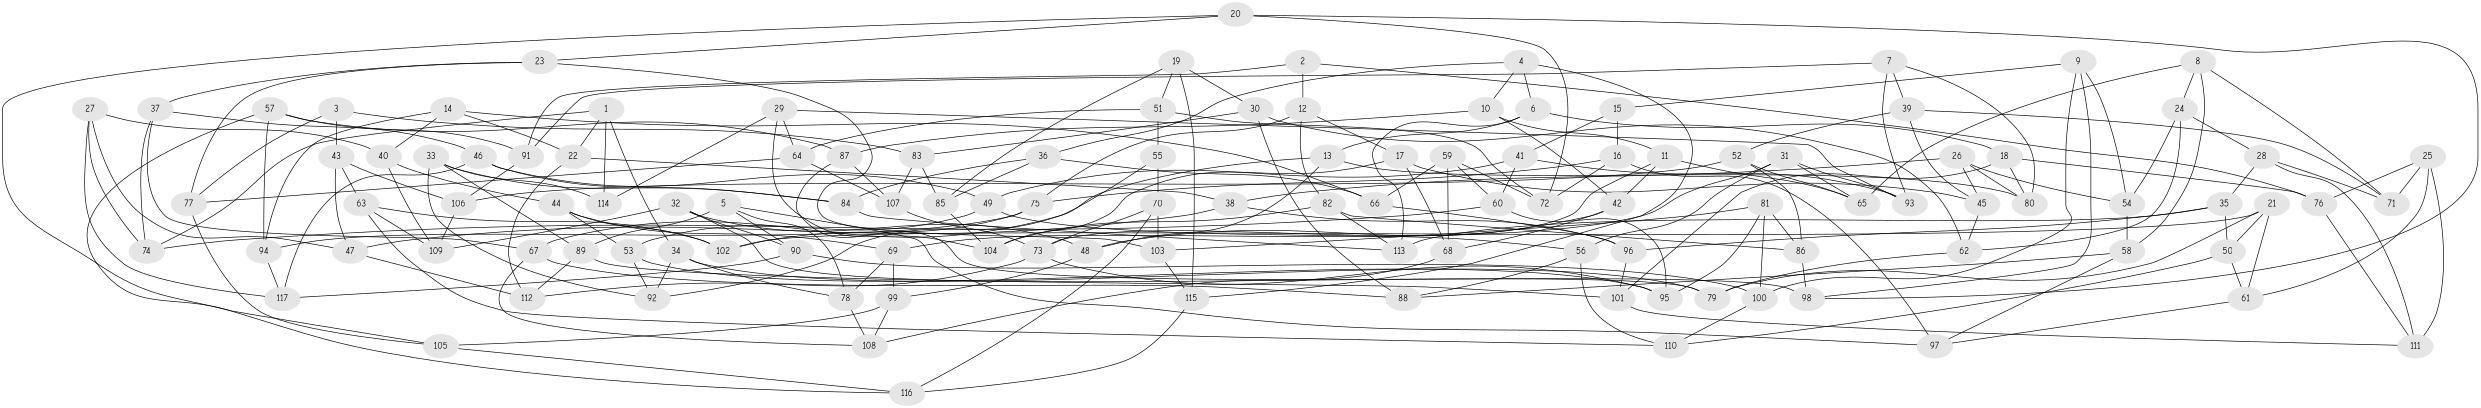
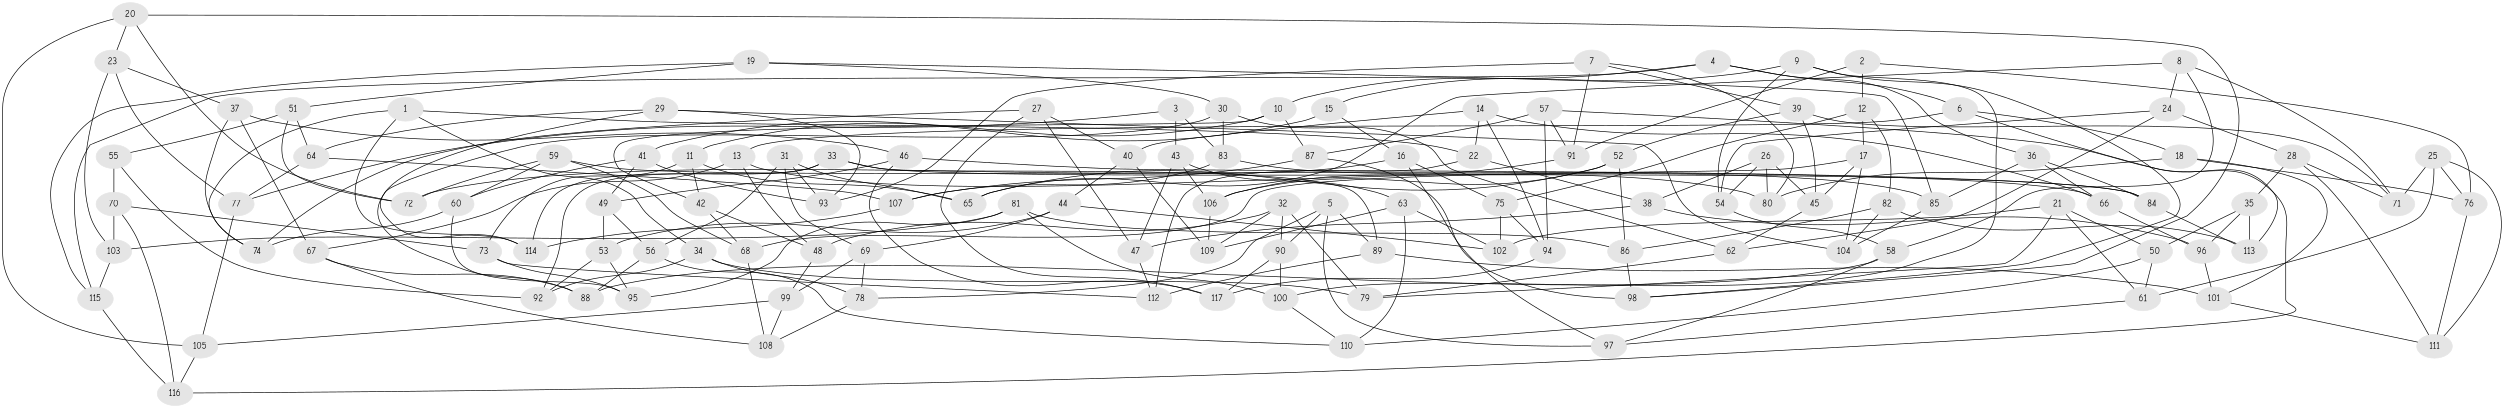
edge "107" -- "73": now "107" -- "114"
